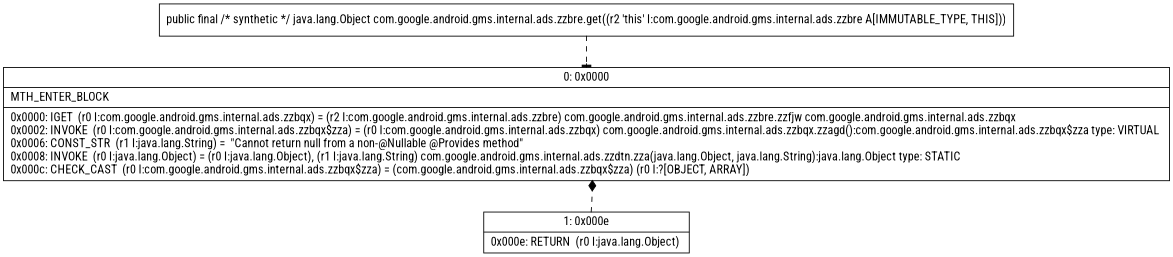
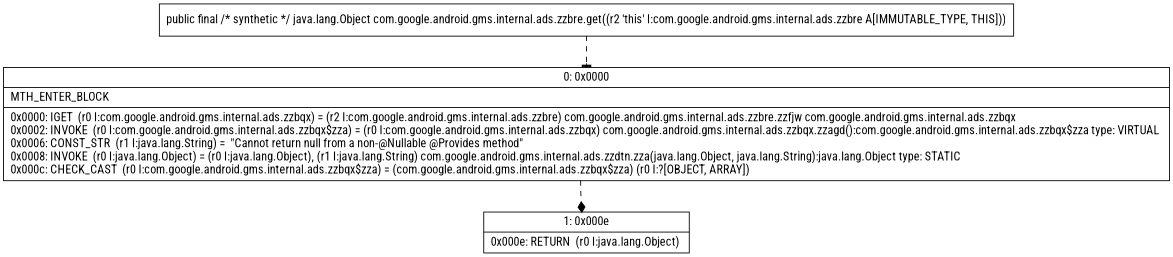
edge "1: 0x000e" -> "0: 0x0000": reversed
